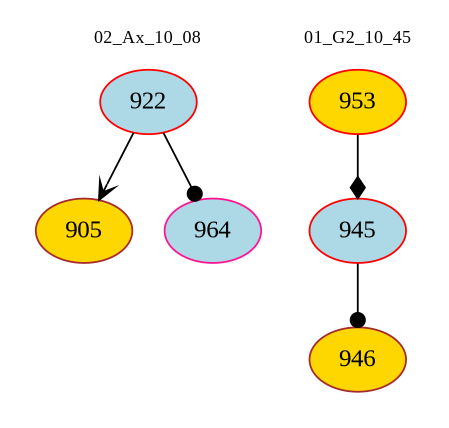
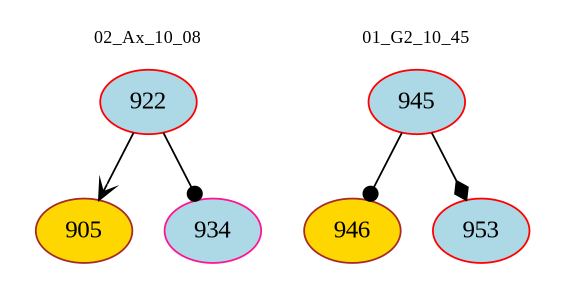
node "953": fillcolor gold -> lightblue
edge "953" -> "945": reversed
node "964": label "964" -> "934"
